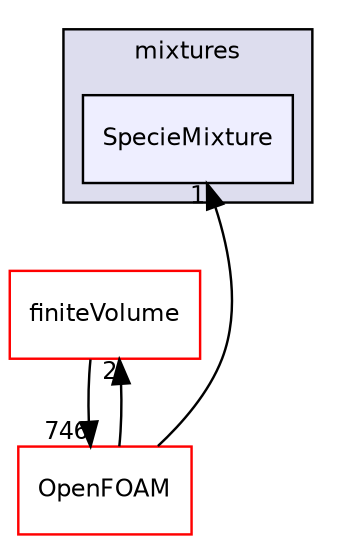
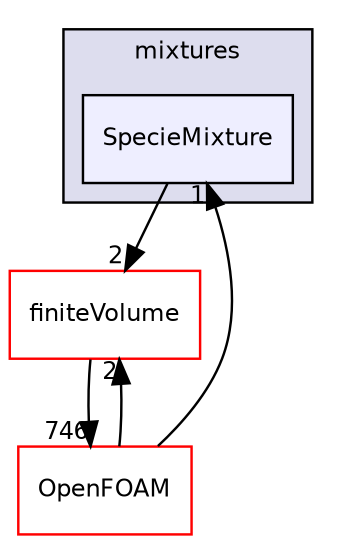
edge "SpecieMixture" -> "finiteVolume": added
